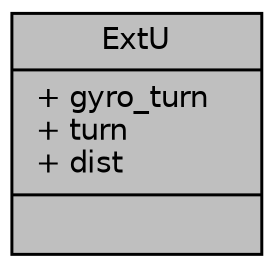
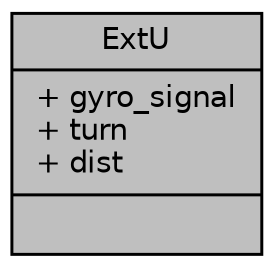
node "ExtU": text "+ gyro_turn" -> "+ gyro_signal"
